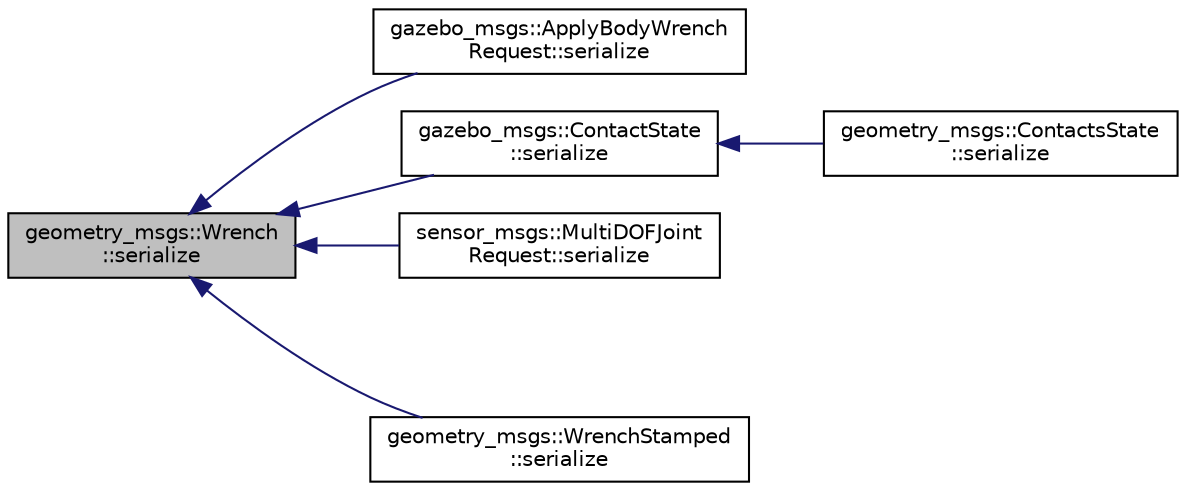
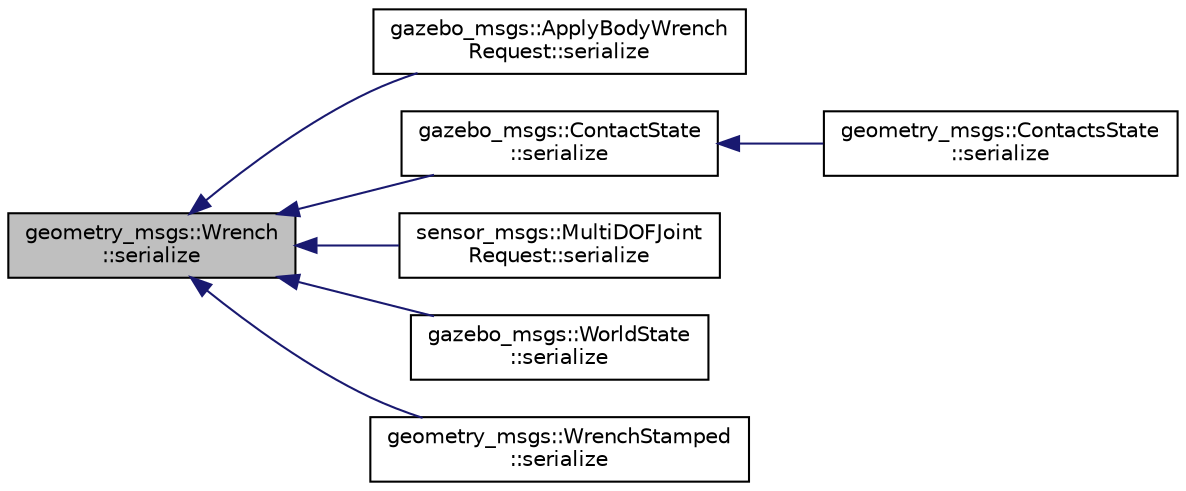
node "gazebo_msgs::WorldState ::serialize": added
